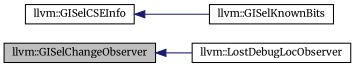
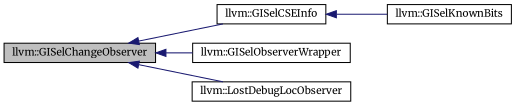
edge "llvm::GISelCSEInfo" -> "llvm::GISelChangeObserver": added
node "llvm::GISelObserverWrapper": added
